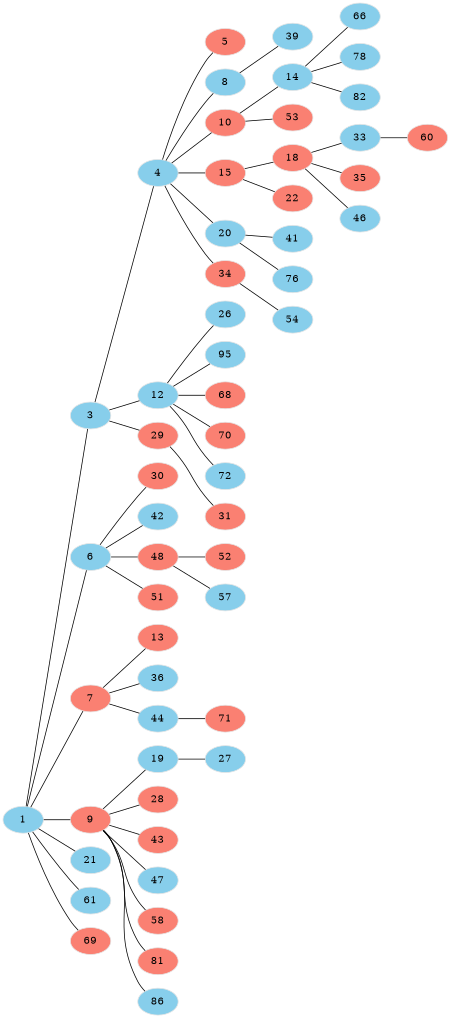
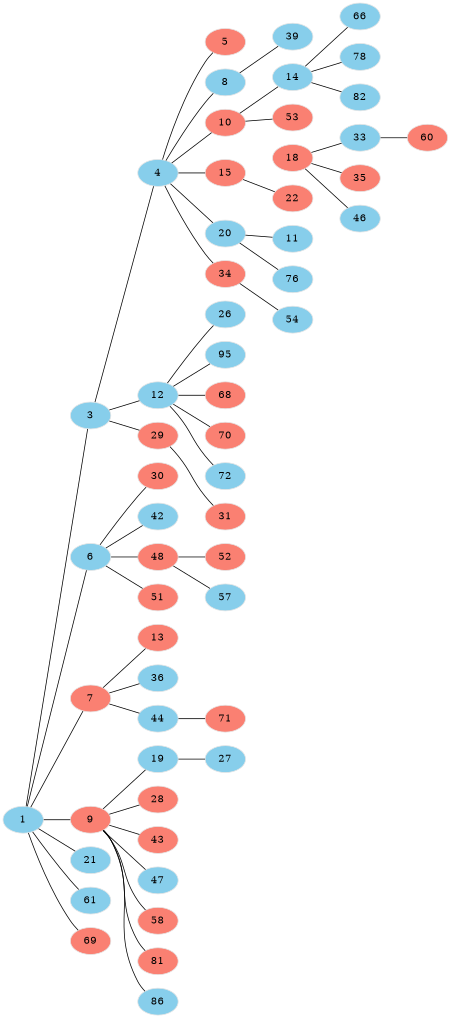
edge "18" -- "15": removed
node "41": label "41" -> "11"
